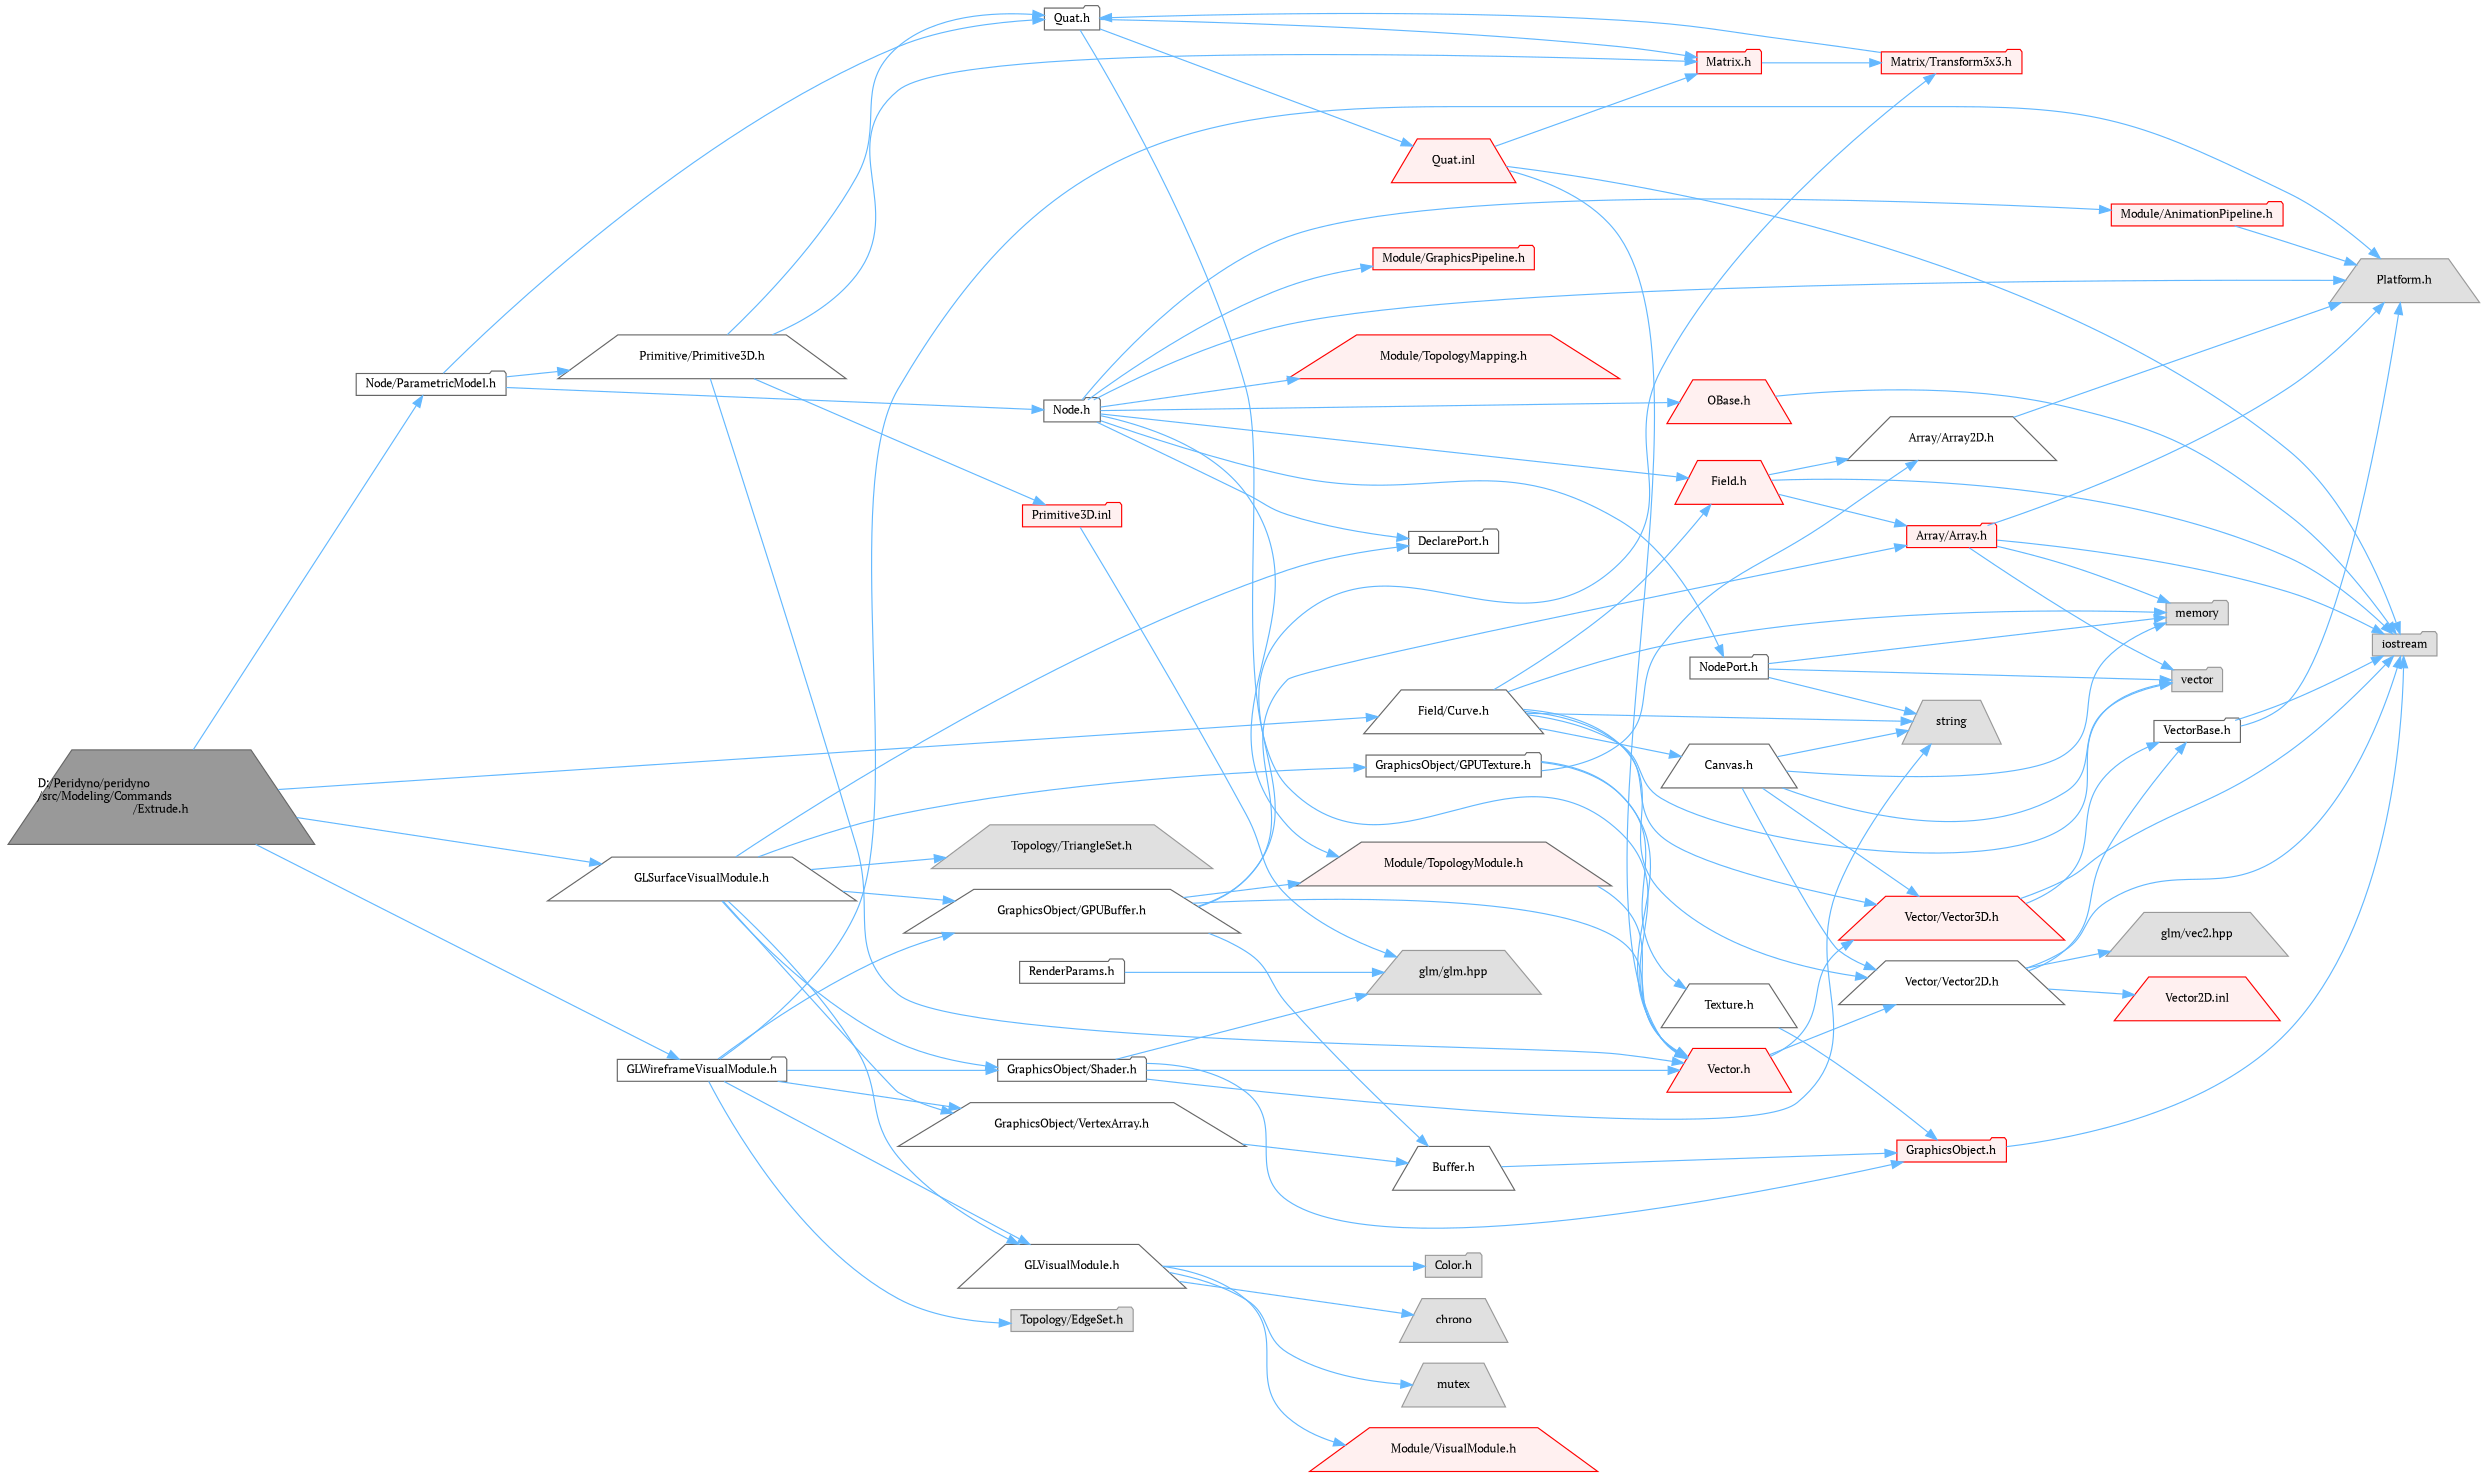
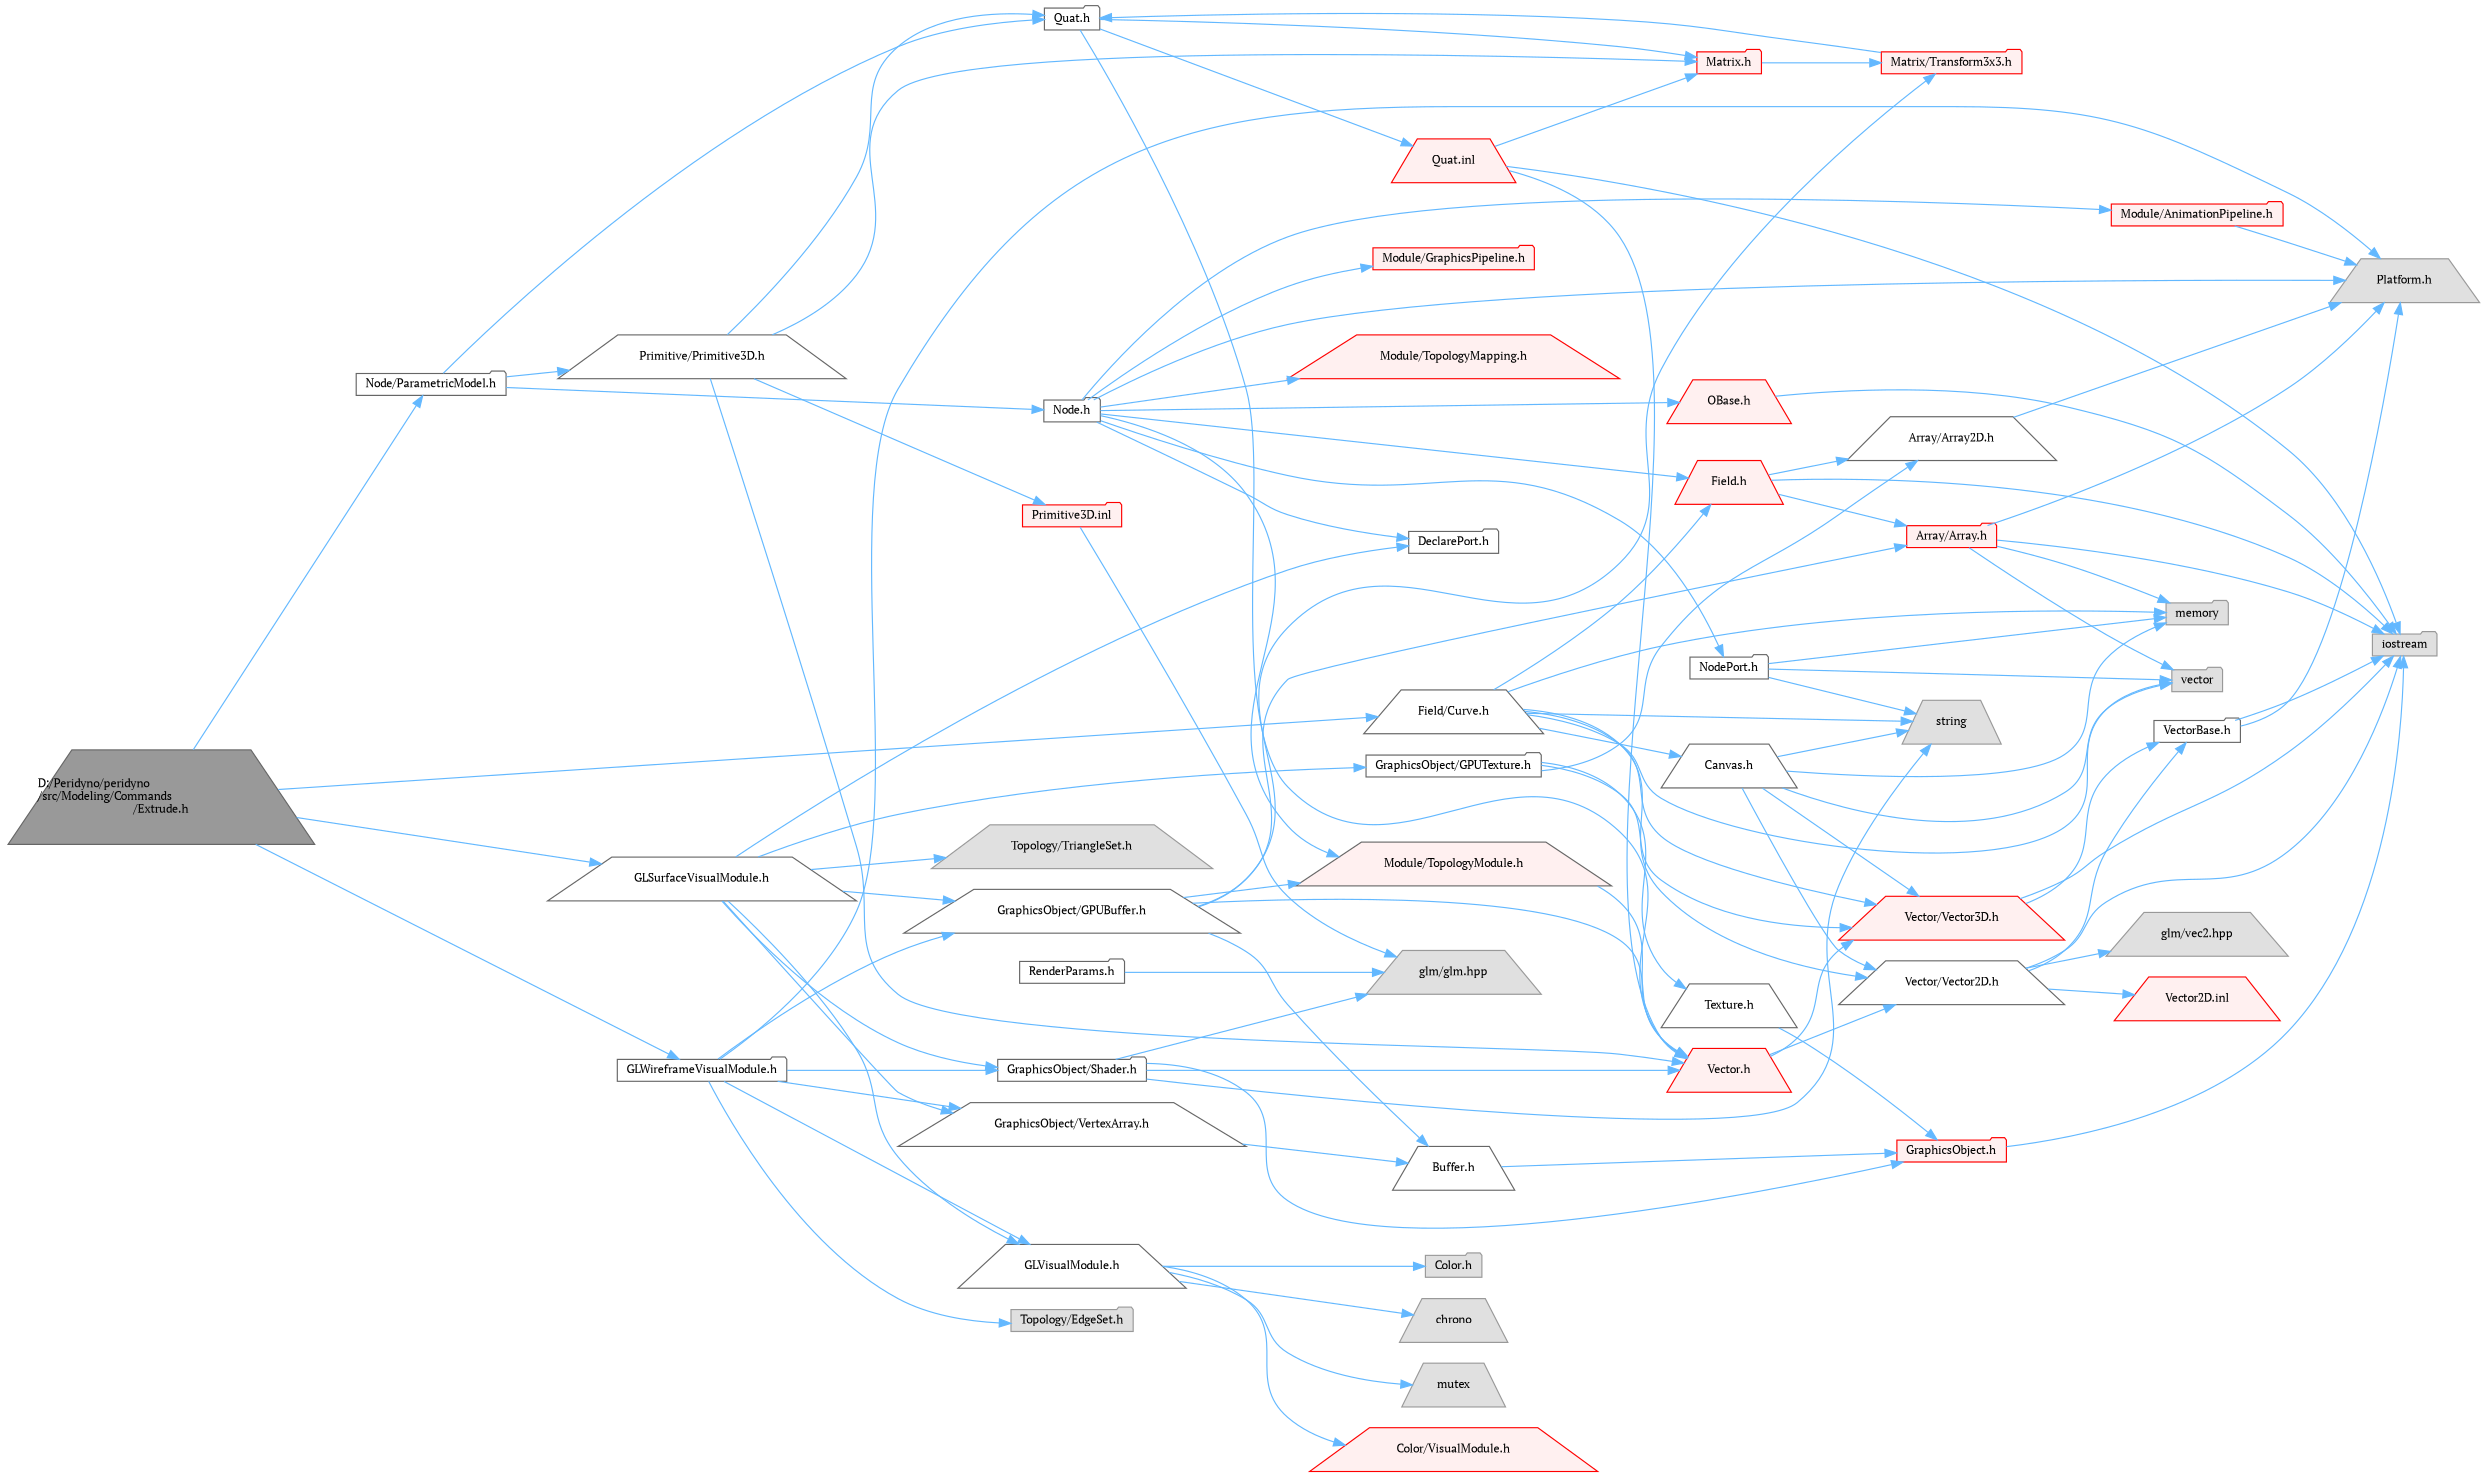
edge "GraphicsObject/GPUTexture.h" -> "Vector.h": now "GraphicsObject/GPUTexture.h" -> "Vector/Vector3D.h"
node "Module/VisualModule.h": label "Module/VisualModule.h" -> "Color/VisualModule.h"
